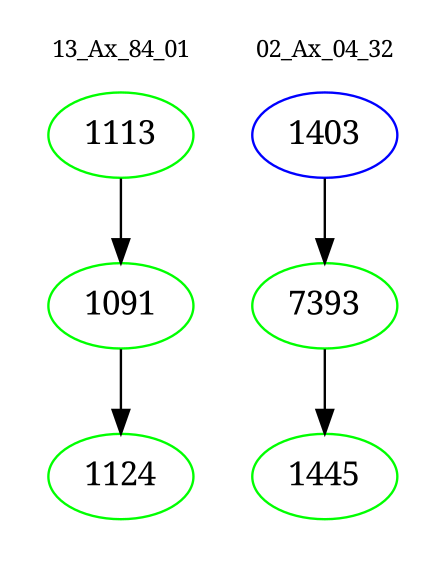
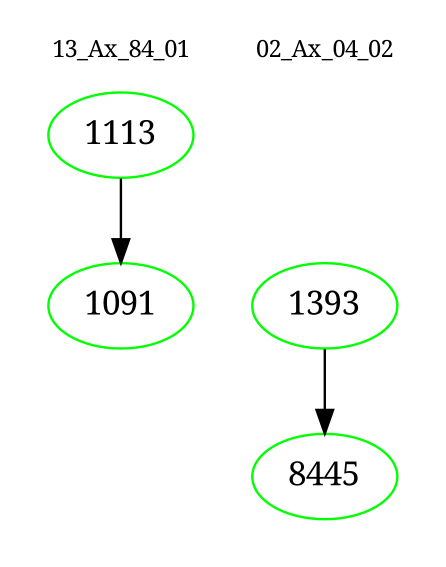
cluster "02_Ax_04_32": label "02_Ax_04_32" -> "02_Ax_04_02"
node "1403": removed
node "7393": label "7393" -> "1393"
node "1124": removed
node "1445": label "1445" -> "8445"
